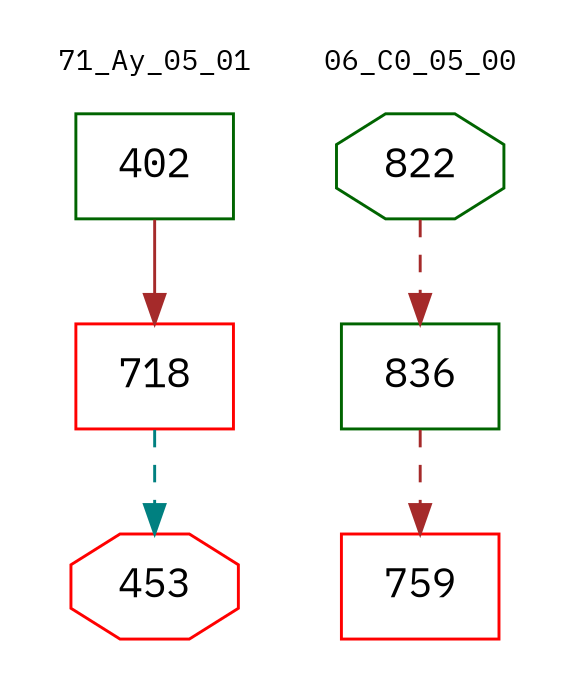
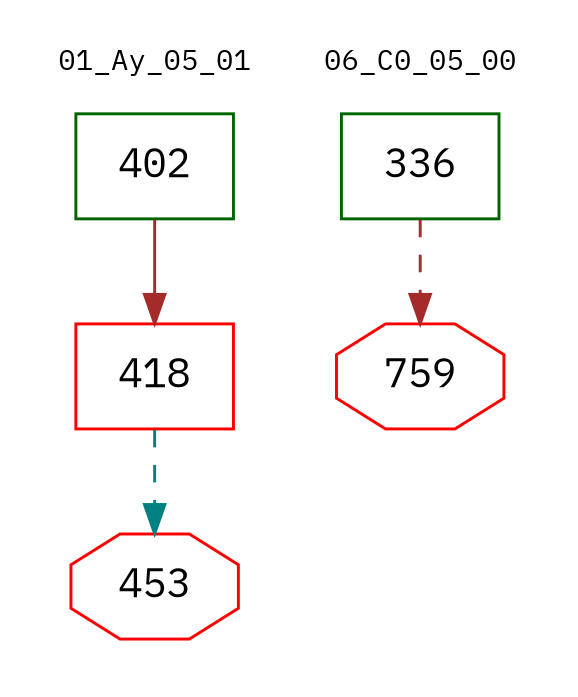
cluster "71_Ay_05_01": label "71_Ay_05_01" -> "01_Ay_05_01"
node "822": removed
node "718": label "718" -> "418"
node "836": label "836" -> "336"
node "759": shape box -> octagon
